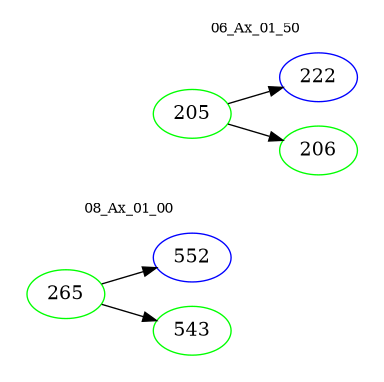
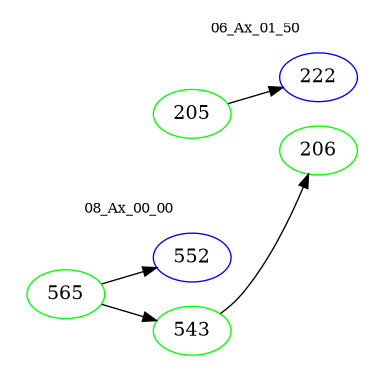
edge "205" -> "206": now "543" -> "206"
cluster "08_Ax_01_00": label "08_Ax_01_00" -> "08_Ax_00_00"
node "265": label "265" -> "565"
